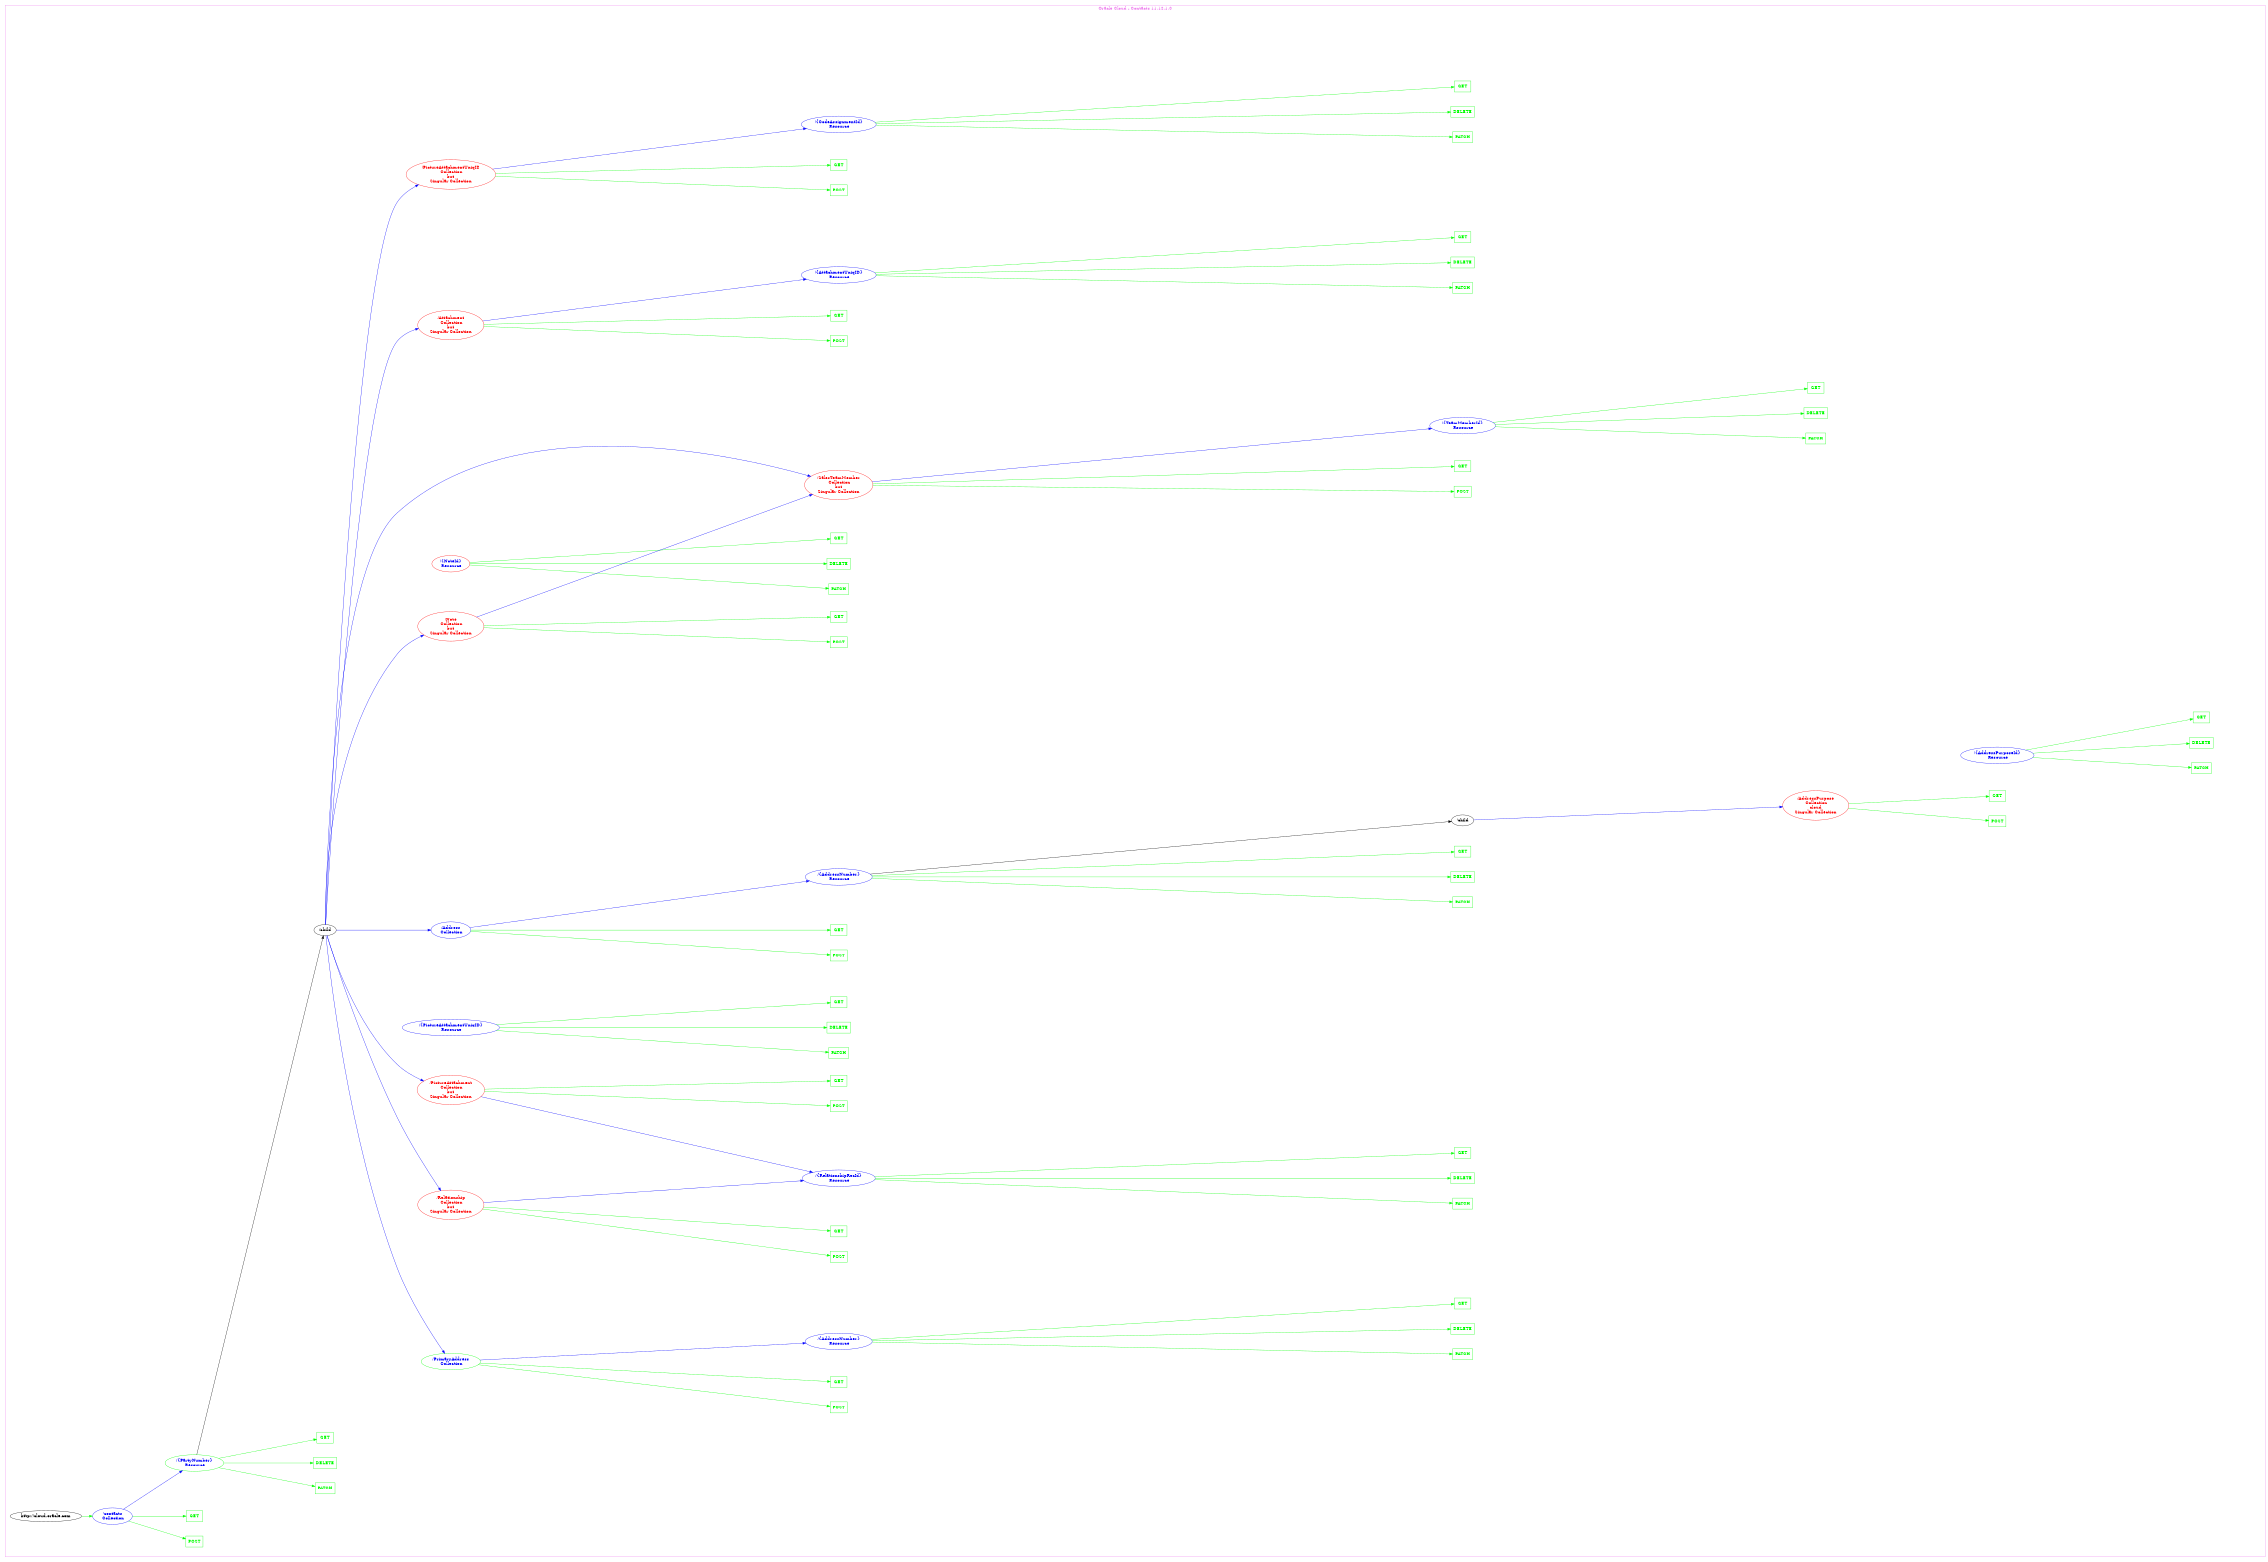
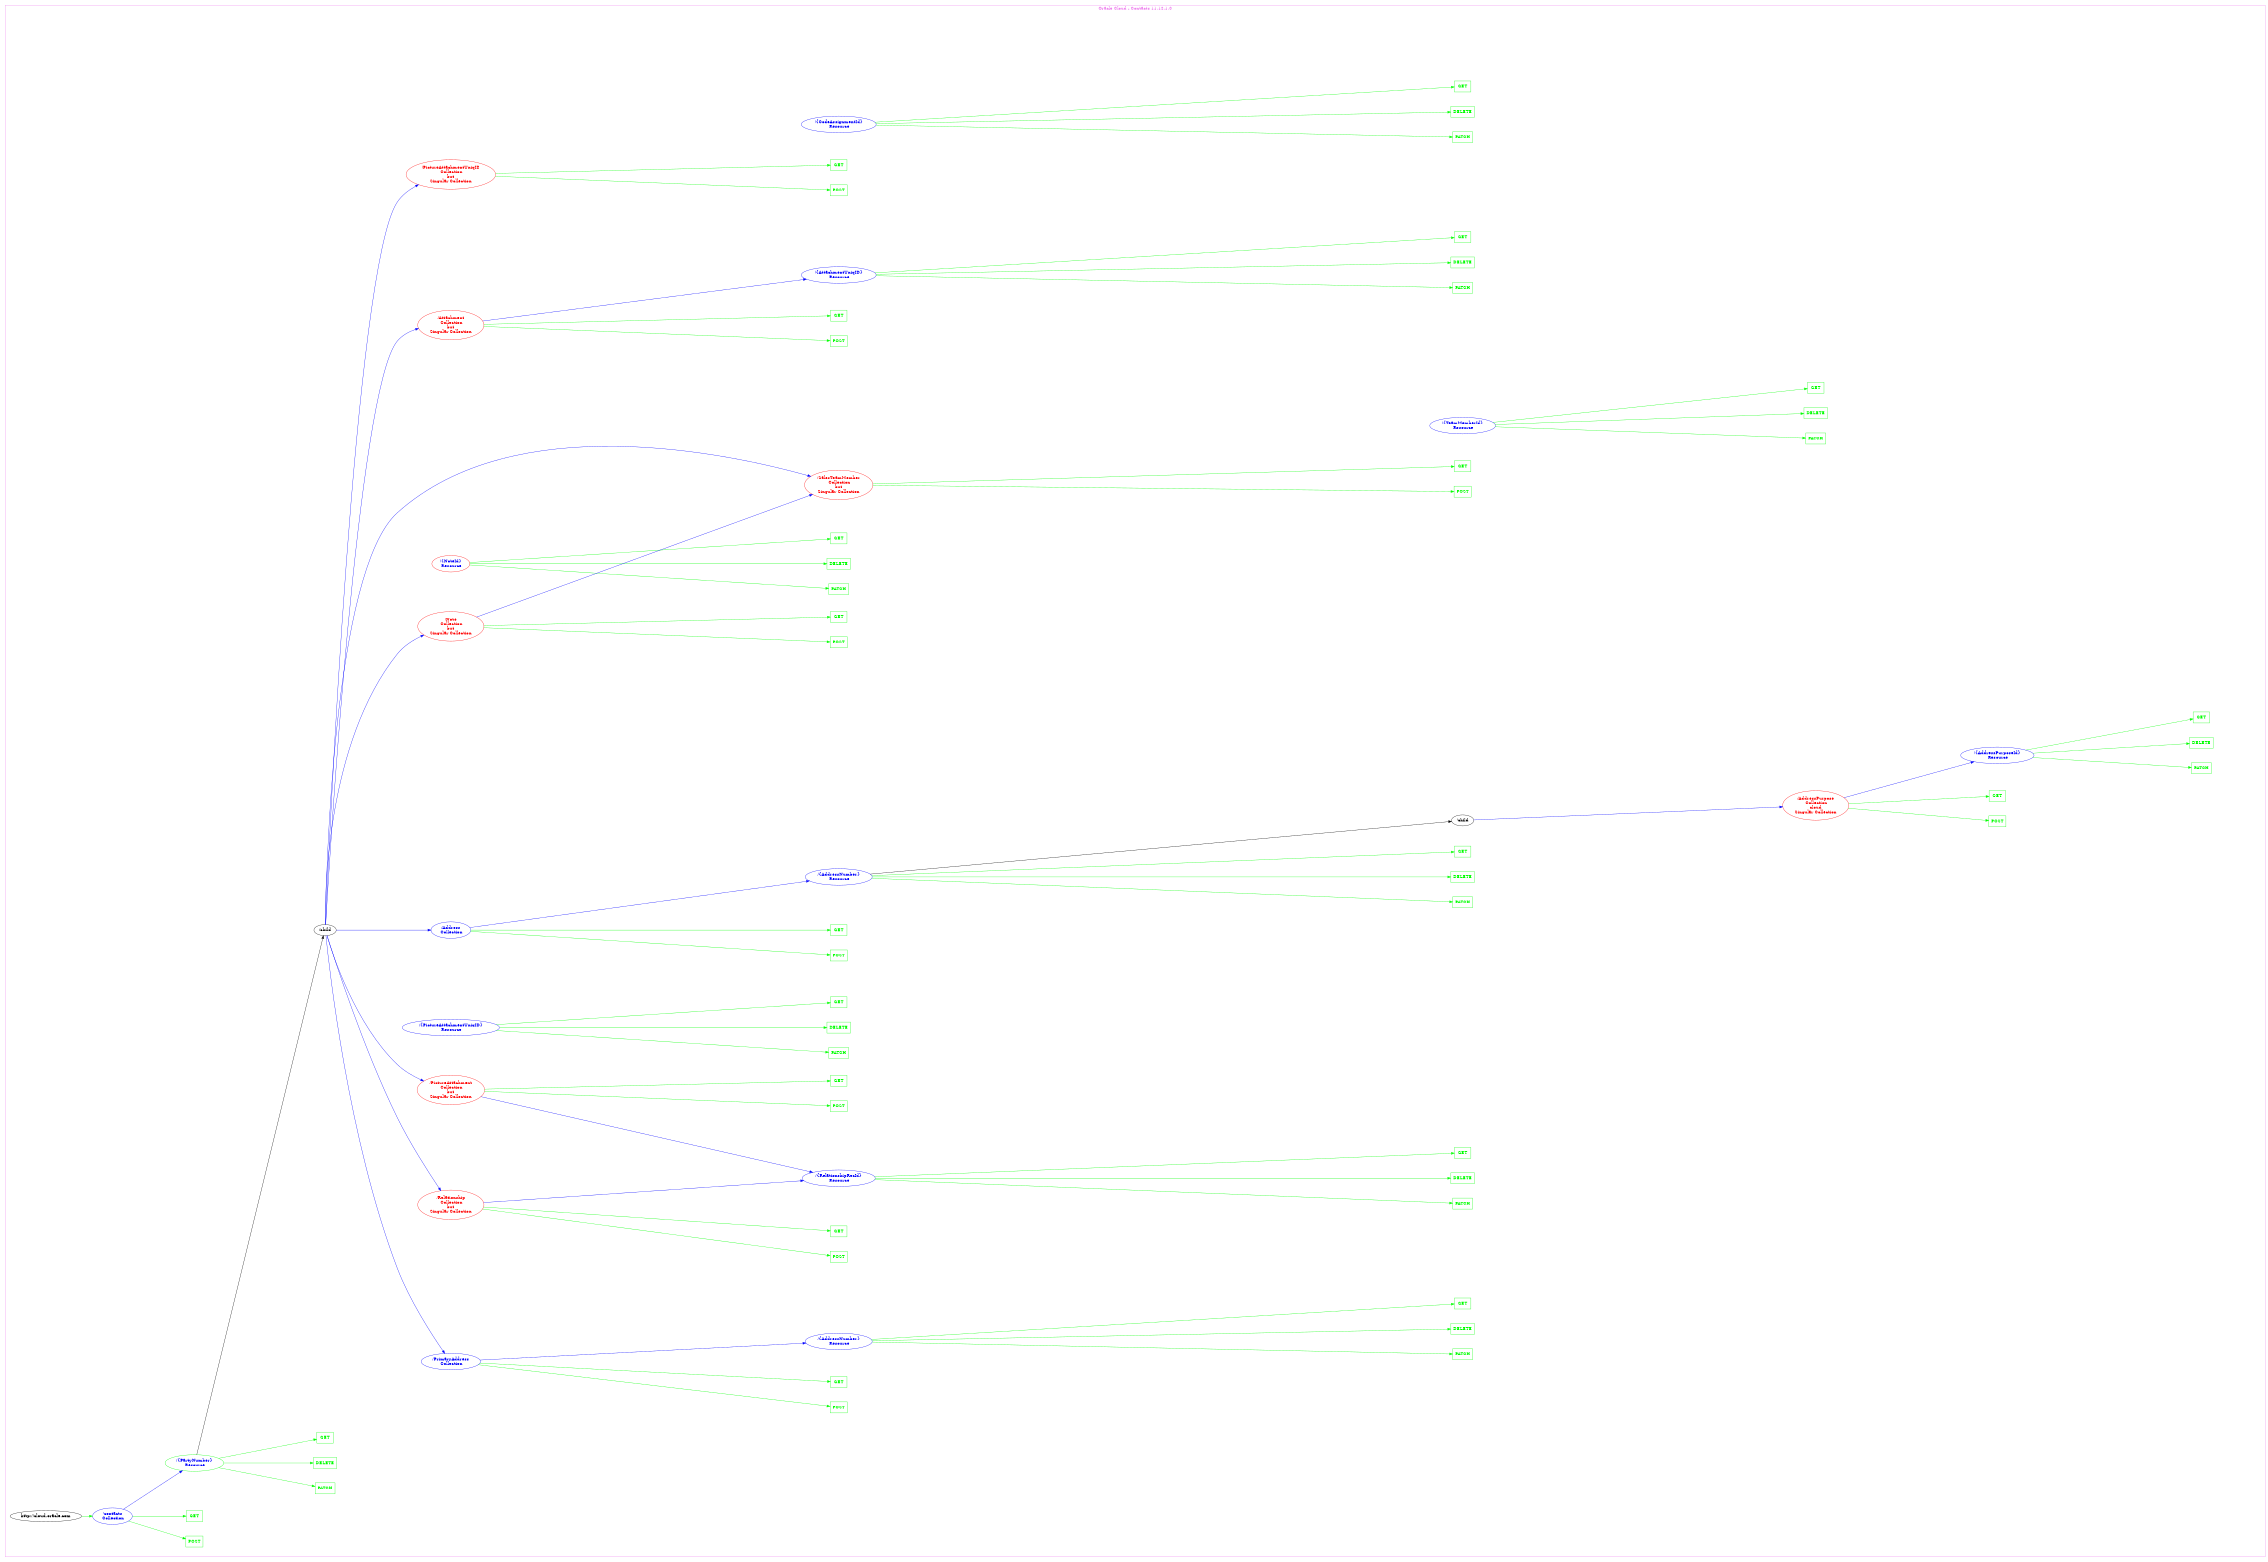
edge "/PictureAttachmentUniqID Collection but Singular Collection" -> "/{CodeAssignmentId} Resource": removed
edge "/SalesTeamMember Collection but Singular Collection" -> "/{TeamMemberId} Resource": removed
edge "/AddressPurpose Collection cloud Singular Collection" -> "/{AddressPurposeId} Resource": added
node "/PrimaryAddress Collection": color green -> blue
